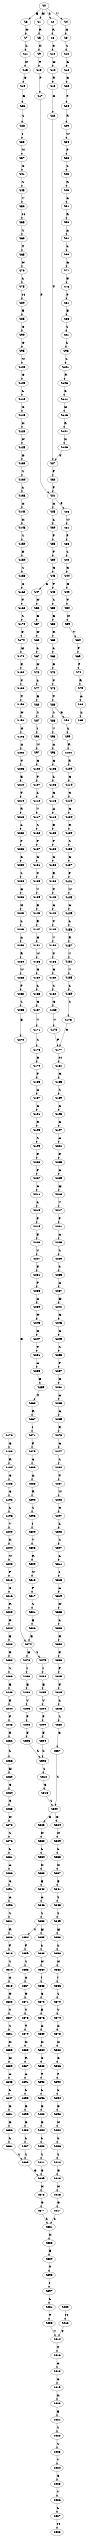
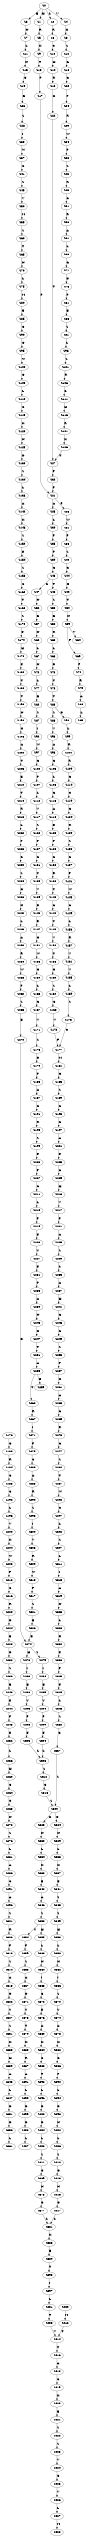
edge "S64" -> "S69": now "S59" -> "S69"
edge "S259" -> "S263": now "S255" -> "S263"
node "S365": removed
